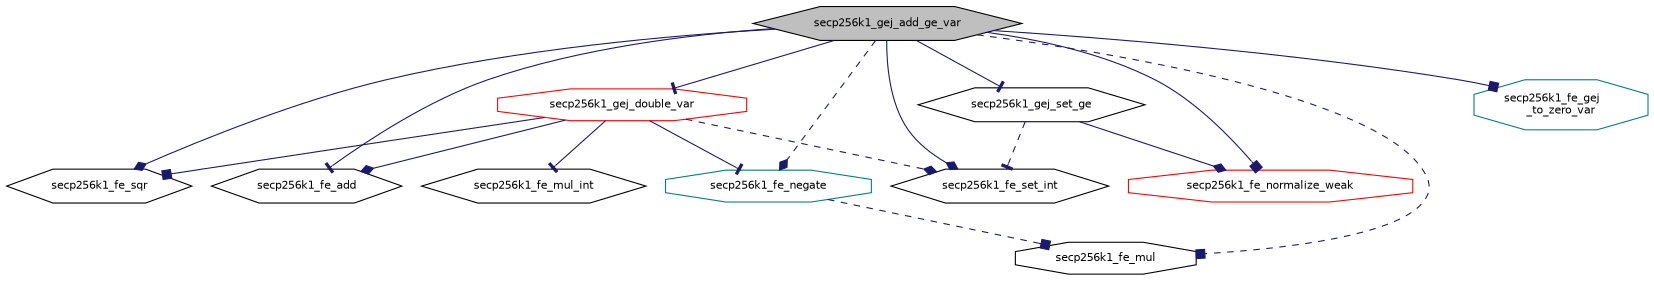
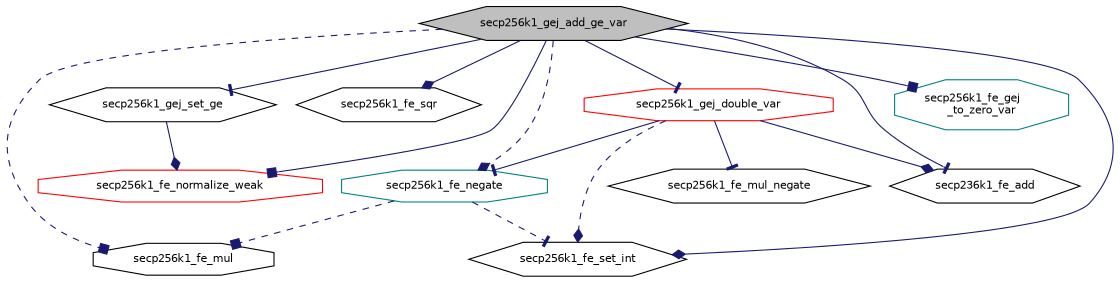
edge "secp256k1_gej_set_ge" -> "secp256k1_fe_set_int": now "secp256k1_fe_negate" -> "secp256k1_fe_set_int"
edge "secp256k1_gej_double_var" -> "secp256k1_fe_sqr": removed
node "secp256k1_fe_add": label "secp256k1_fe_add" -> "secp236k1_fe_add"
node "secp256k1_fe_mul_int": label "secp256k1_fe_mul_int" -> "secp256k1_fe_mul_negate"
